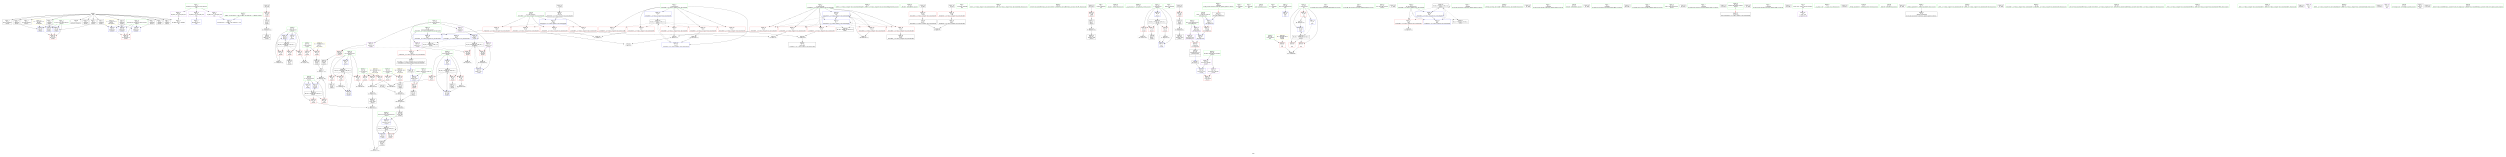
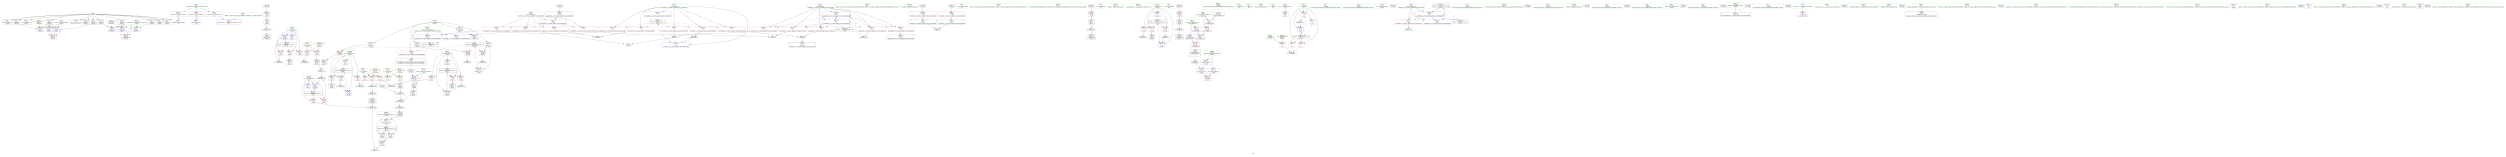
node "NodeID: 107": added
